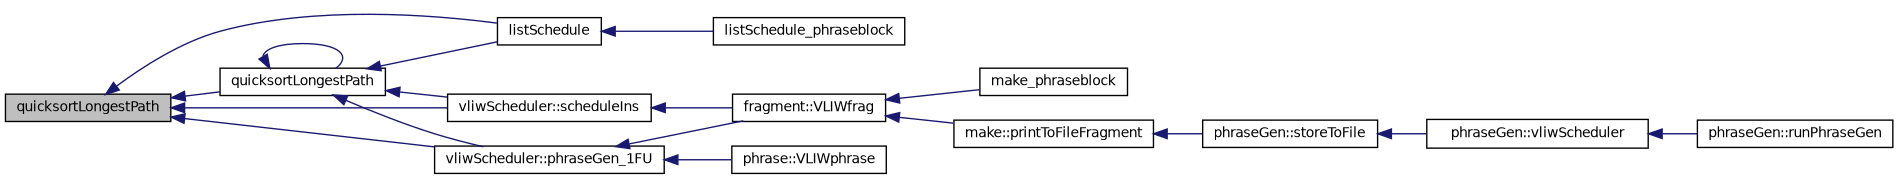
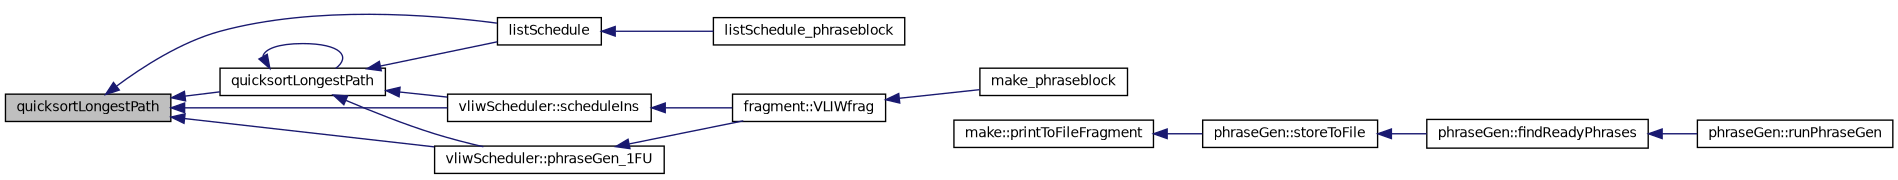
edge "make::printToFileFragment" -> "fragment::VLIWfrag": removed
node "phraseGen::vliwScheduler": label "phraseGen::vliwScheduler" -> "phraseGen::findReadyPhrases"
node "phrase::VLIWphrase": removed
